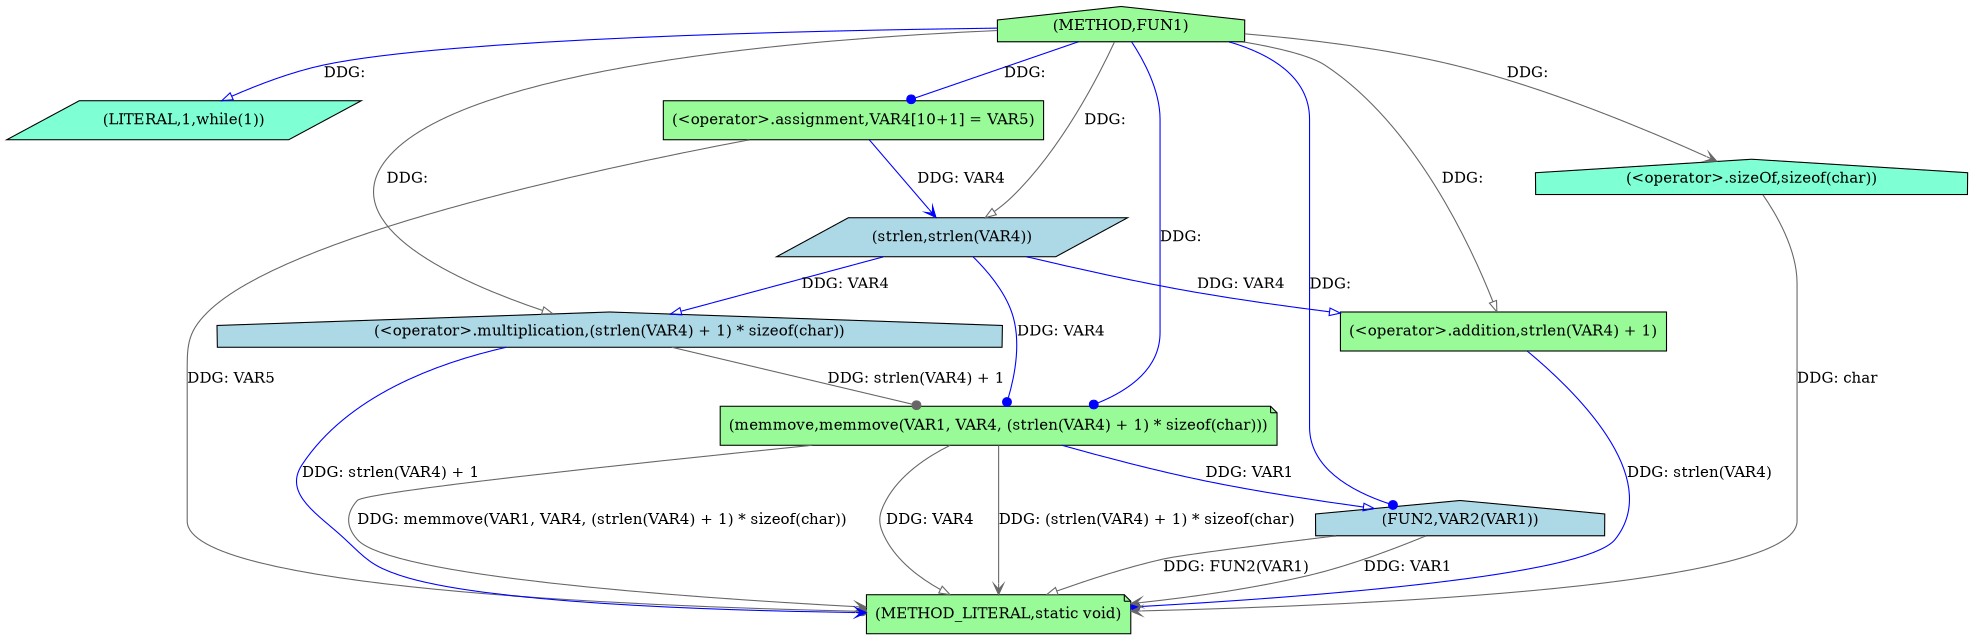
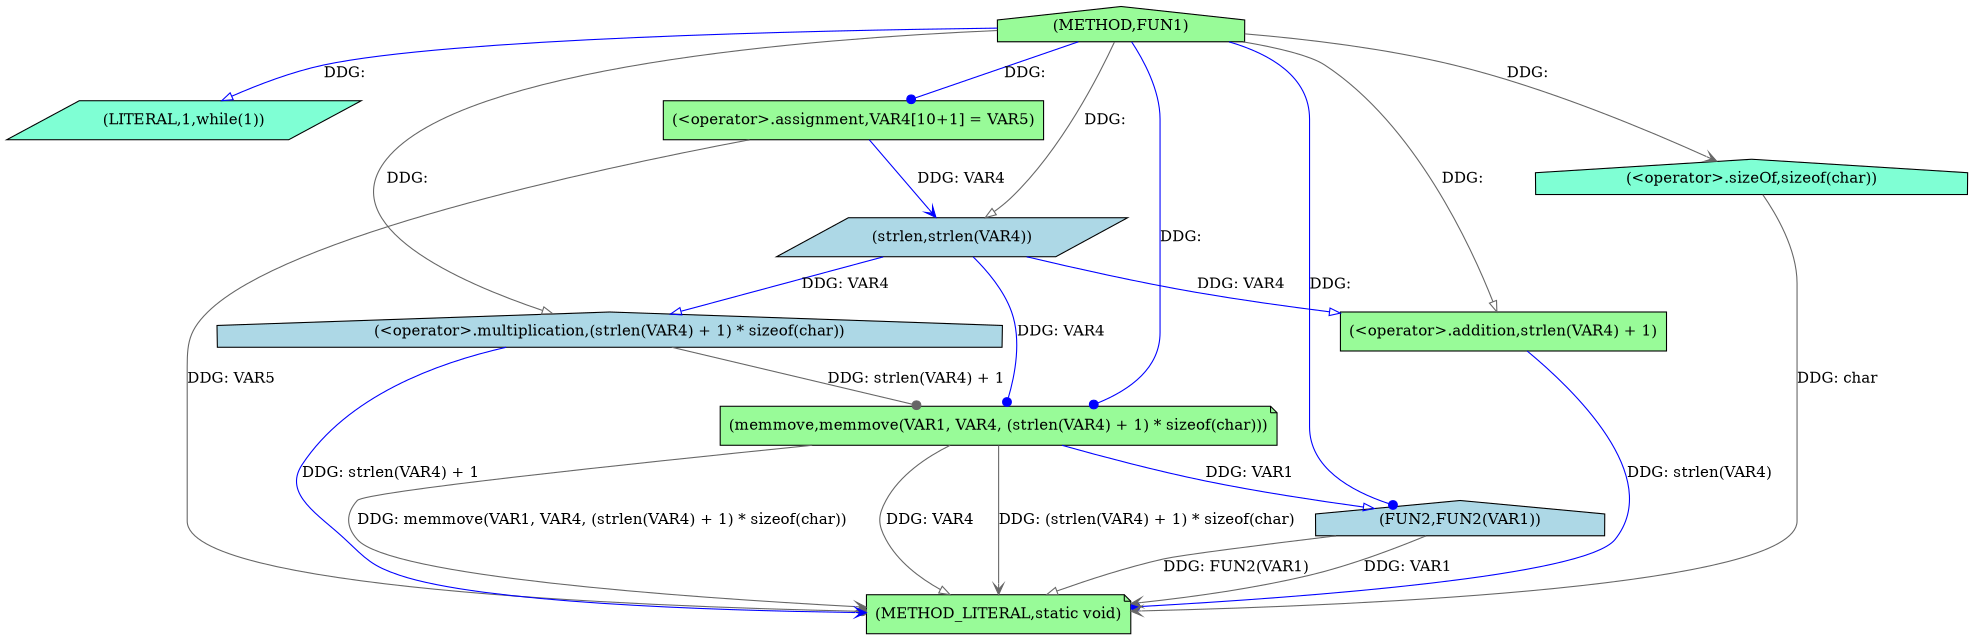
node "(FUN2,VAR2(VAR1))": label "(FUN2,VAR2(VAR1))" -> "(FUN2,FUN2(VAR1))"
